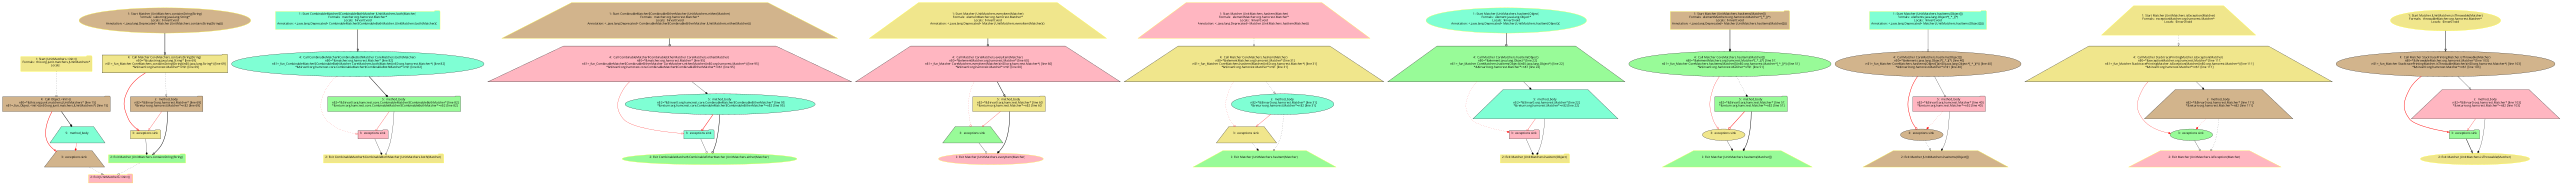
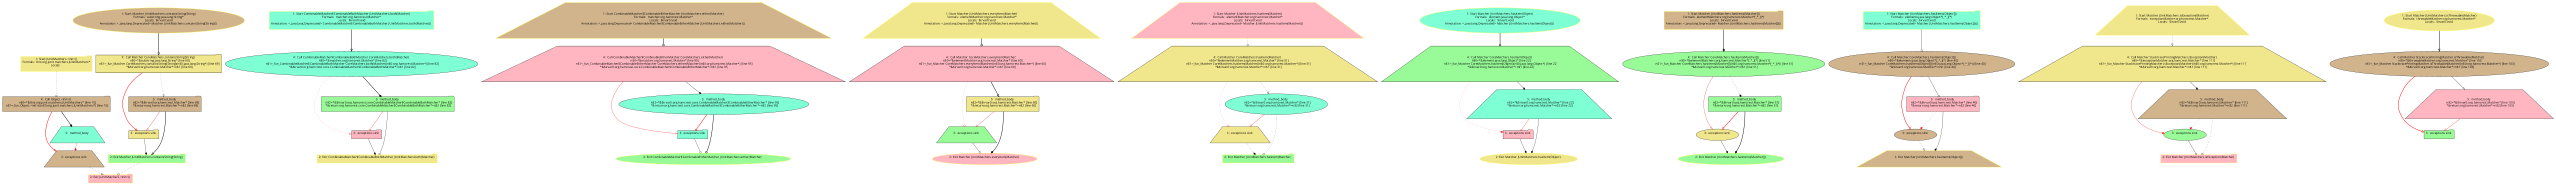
node "2: Exit Matcher JUnitMatchers.hasItem(Matcher)": shape trapezium -> folder
node "2: Exit Matcher JUnitMatchers.hasItem(Object)": shape folder -> ellipse
node "2: Exit Matcher JUnitMatchers.hasItems(Matcher[])": shape trapezium -> ellipse
node "2: Exit Matcher JUnitMatchers.isException(Matcher)": shape trapezium -> folder
node "2: Exit Matcher JUnitMatchers.isThrowable(Matcher)": removed
